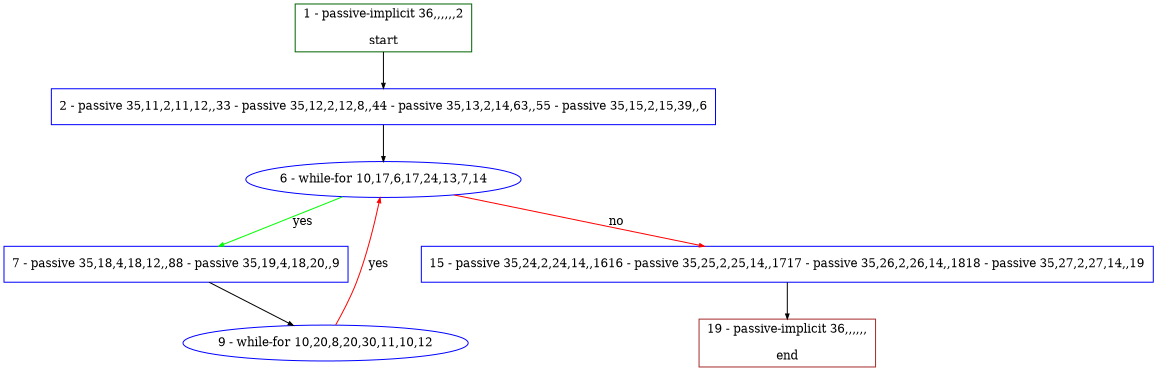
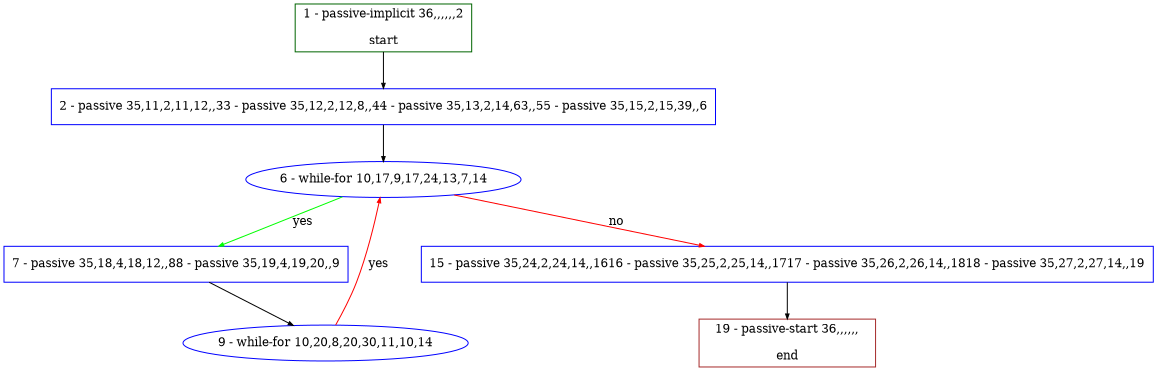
node "6 - while-for 10,17,6,17,24,13,7,14": label "6 - while-for 10,17,6,17,24,13,7,14" -> "6 - while-for 10,17,9,17,24,13,7,14"
node "7 - passive 35,18,4,18,12,,88 - passive 35,19,4,18,20,,9": label "7 - passive 35,18,4,18,12,,88 - passive 35,19,4,18,20,,9" -> "7 - passive 35,18,4,18,12,,88 - passive 35,19,4,19,20,,9"
node "9 - while-for 10,20,8,20,30,11,10,12": label "9 - while-for 10,20,8,20,30,11,10,12" -> "9 - while-for 10,20,8,20,30,11,10,14"
node "19 - passive-implicit 36,,,,,, end": label "19 - passive-implicit 36,,,,,, end" -> "19 - passive-start 36,,,,,, end"
